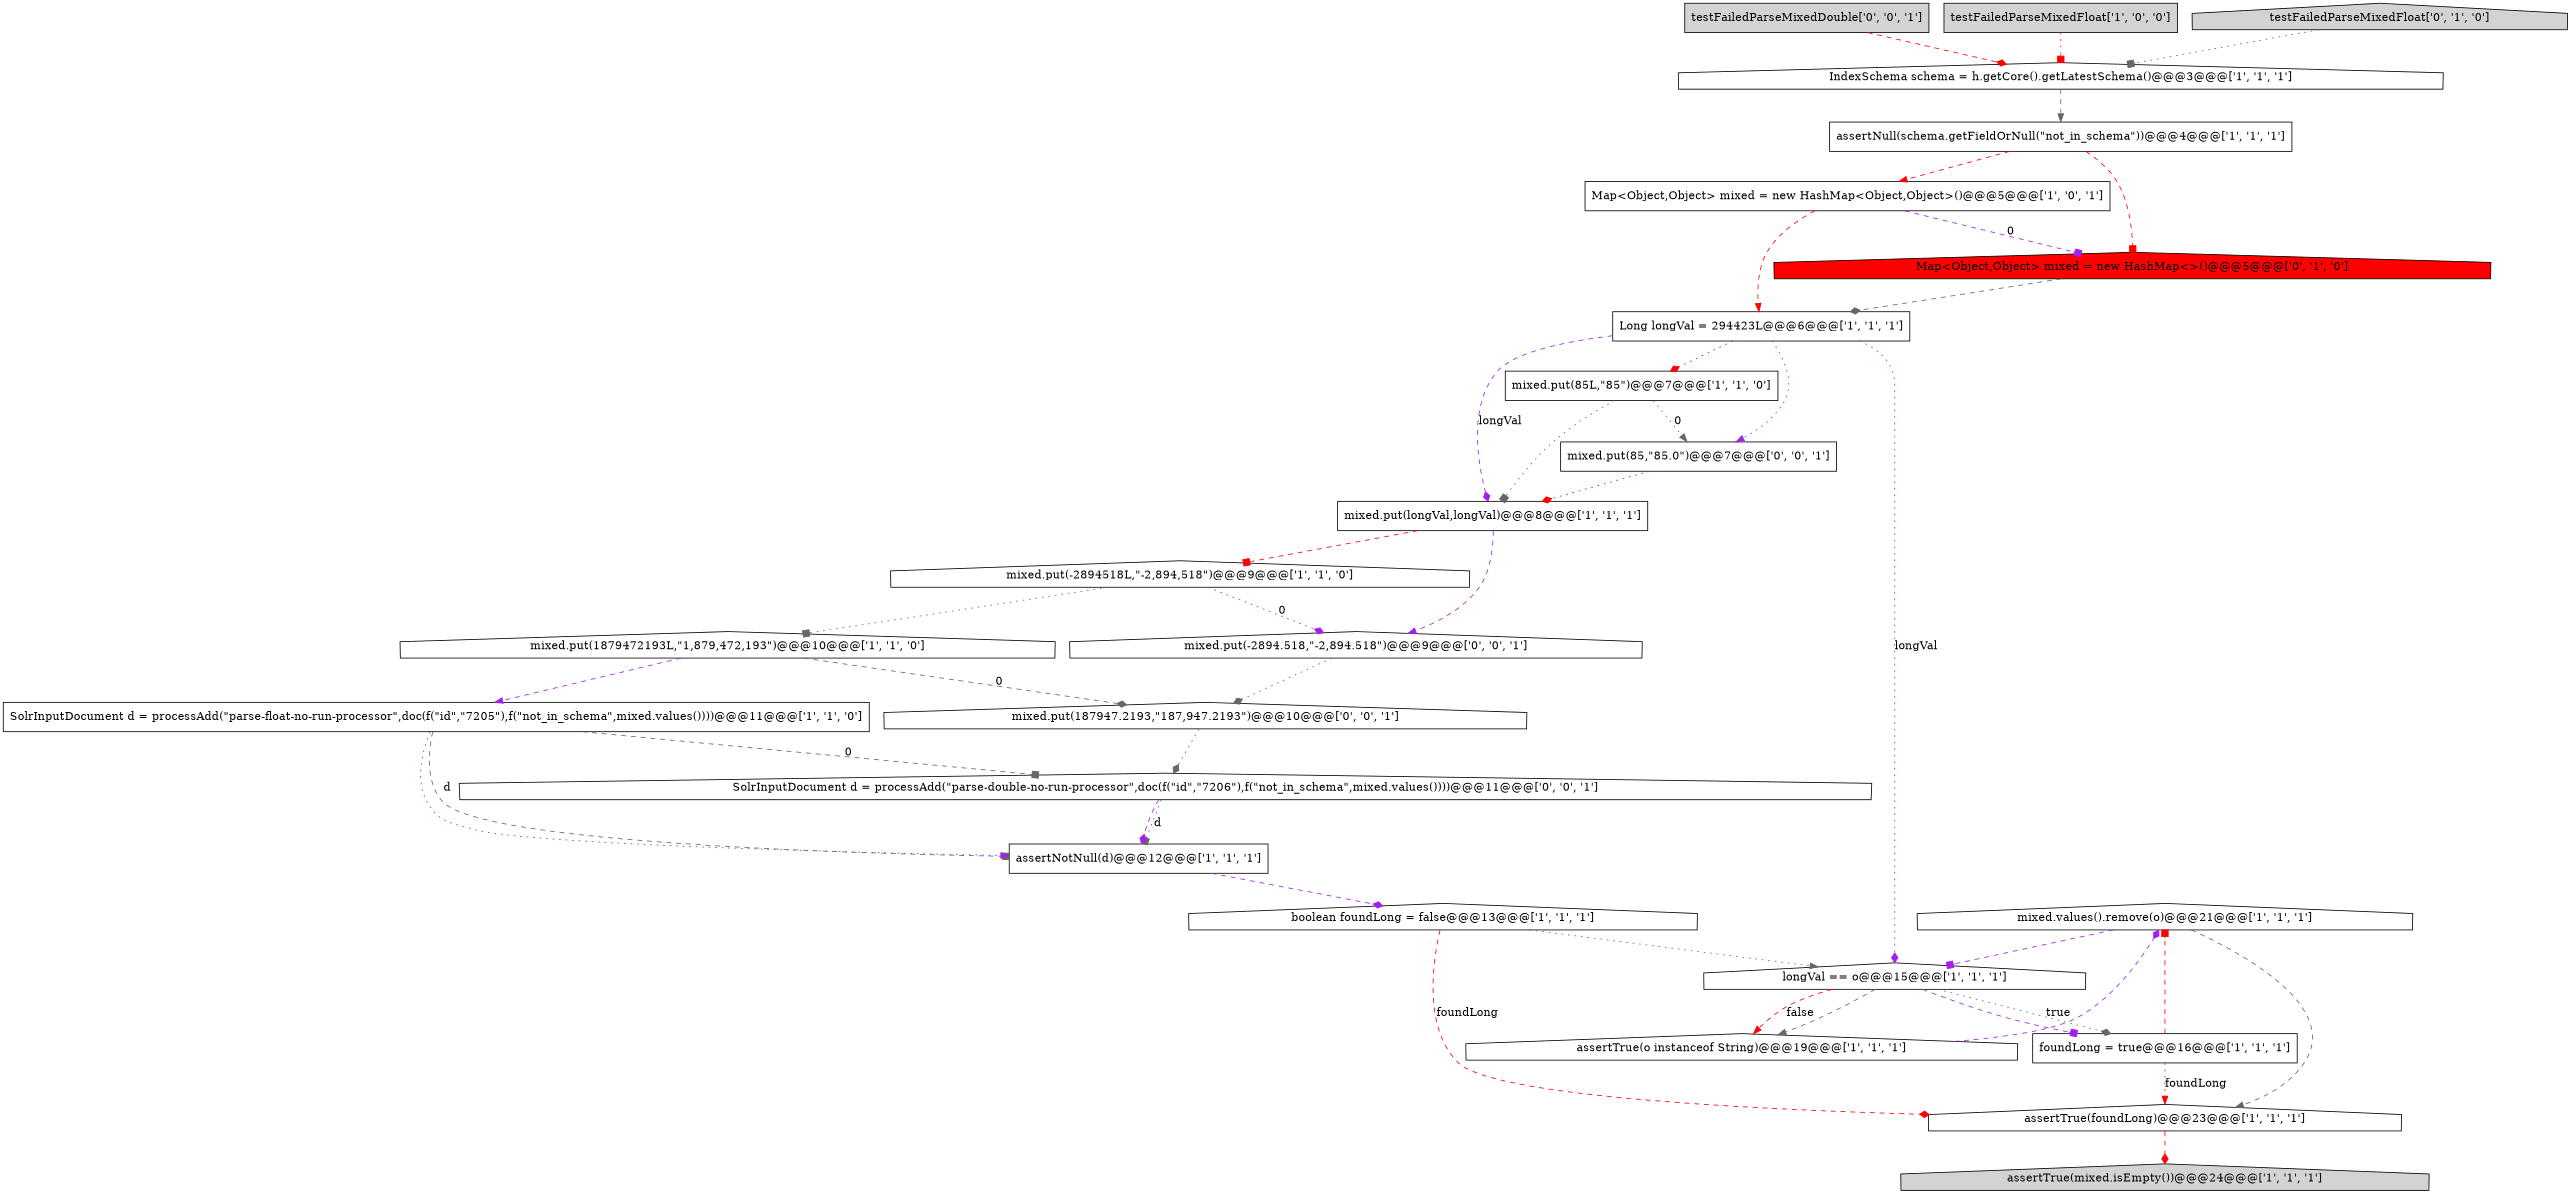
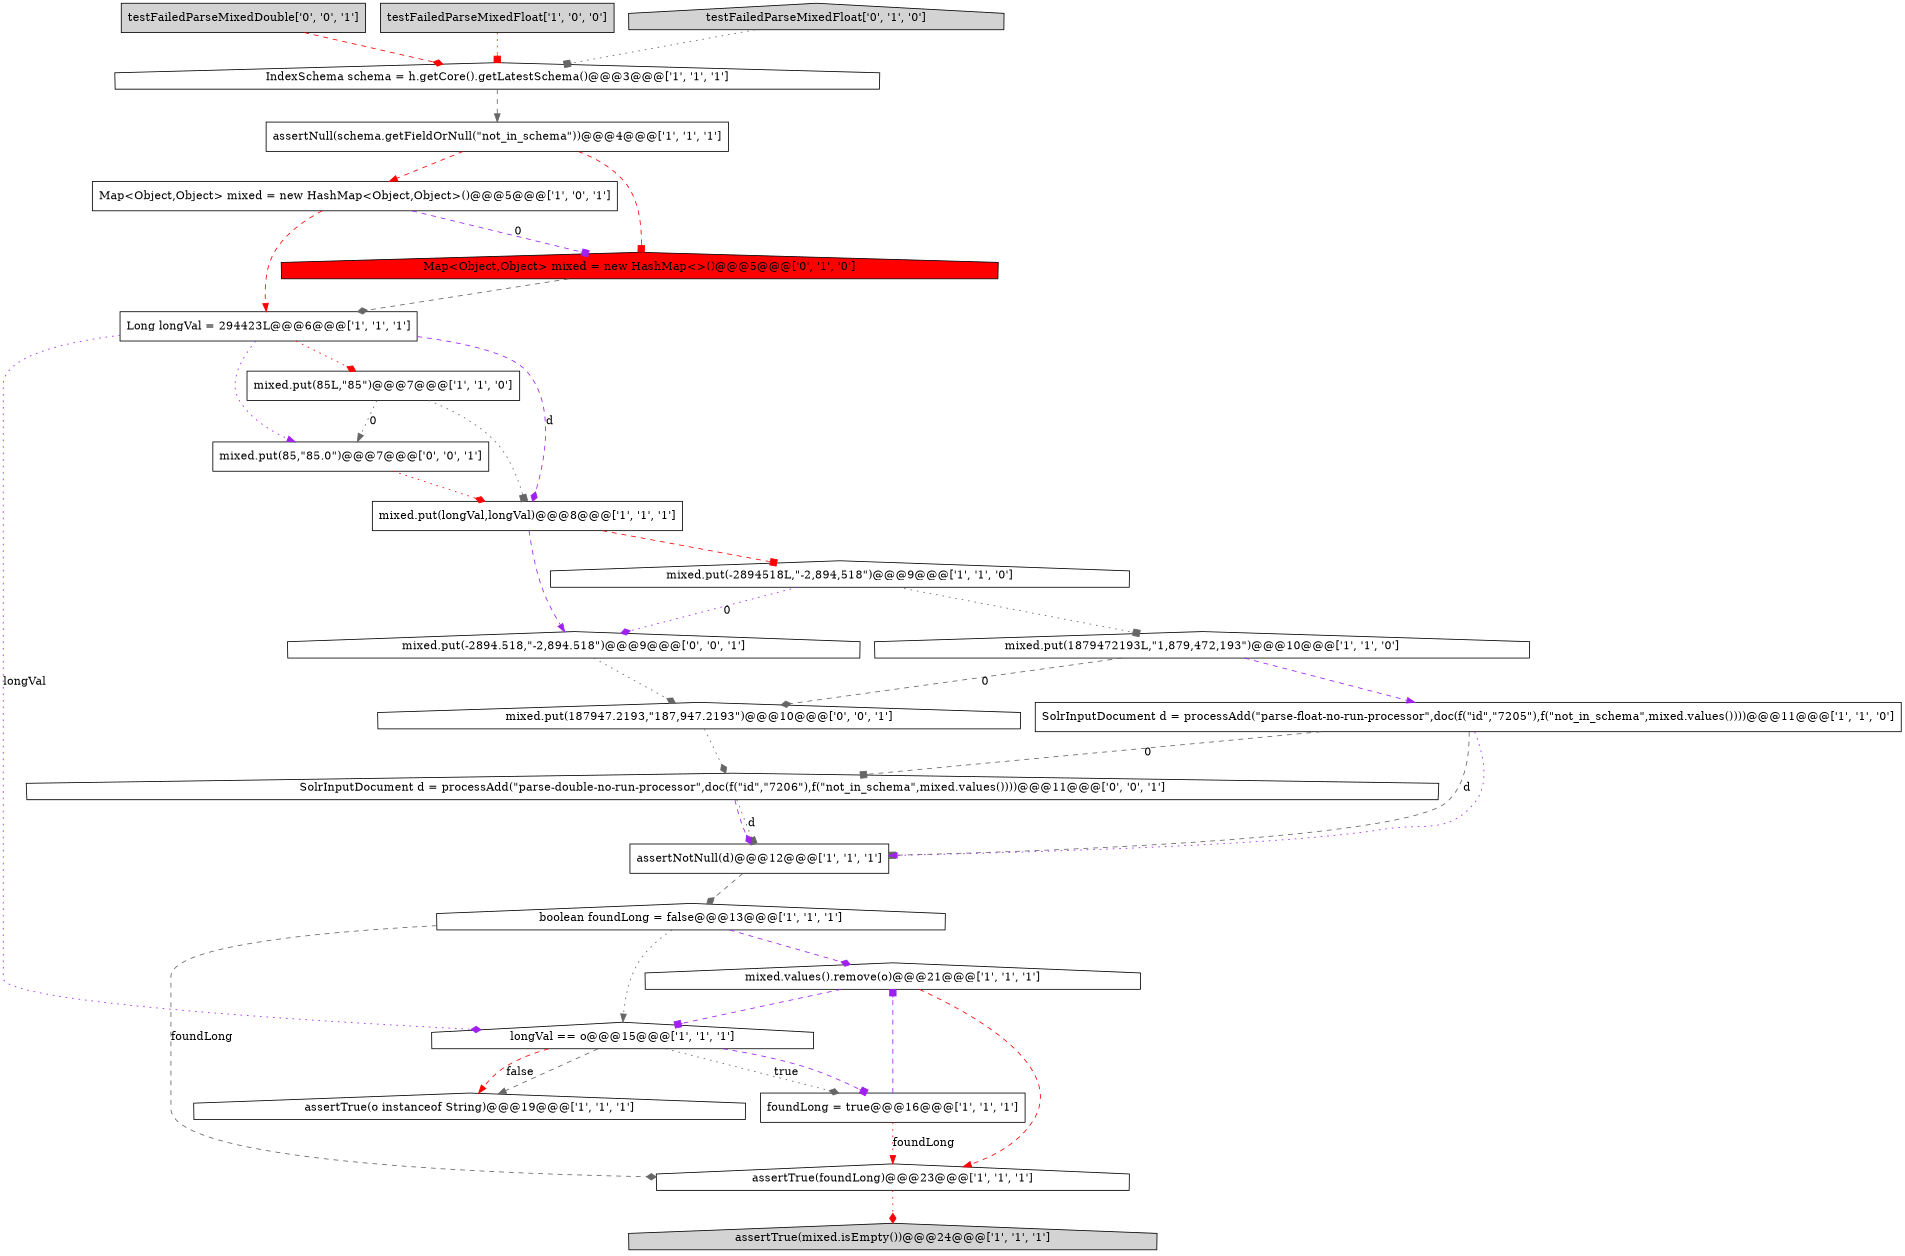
edge "Long longVal = 294423L@@@6@@@['1', '1', '1']" -> "mixed.put(longVal,longVal)@@@8@@@['1', '1', '1']": label "longVal" -> "d"
edge "assertNotNull(d)@@@12@@@['1', '1', '1']" -> "boolean foundLong = false@@@13@@@['1', '1', '1']": color purple -> gray40
edge "foundLong = true@@@16@@@['1', '1', '1']" -> "mixed.values().remove(o)@@@21@@@['1', '1', '1']": color red -> purple
edge "mixed.values().remove(o)@@@21@@@['1', '1', '1']" -> "assertTrue(foundLong)@@@23@@@['1', '1', '1']": color gray40 -> red
edge "assertTrue(o instanceof String)@@@19@@@['1', '1', '1']" -> "mixed.values().remove(o)@@@21@@@['1', '1', '1']": now "boolean foundLong = false@@@13@@@['1', '1', '1']" -> "mixed.values().remove(o)@@@21@@@['1', '1', '1']"
edge "boolean foundLong = false@@@13@@@['1', '1', '1']" -> "assertTrue(foundLong)@@@23@@@['1', '1', '1']": color red -> gray40
edge "assertTrue(foundLong)@@@23@@@['1', '1', '1']" -> "assertTrue(mixed.isEmpty())@@@24@@@['1', '1', '1']": style dashed -> dotted
